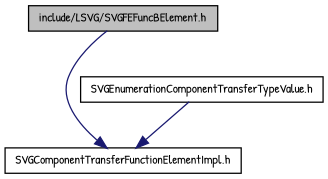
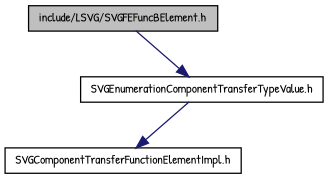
edge "include/LSVG/SVGFEFuncBElement.h" -> "SVGComponentTransferFunctionElementImpl.h": now "include/LSVG/SVGFEFuncBElement.h" -> "SVGEnumerationComponentTransferTypeValue.h"
